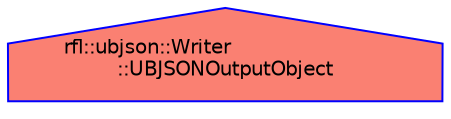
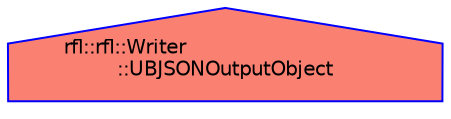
node "rfl::ubjson::Writer ::UBJSONOutputObject": label "rfl::ubjson::Writer ::UBJSONOutputObject" -> "rfl::rfl::Writer ::UBJSONOutputObject"
